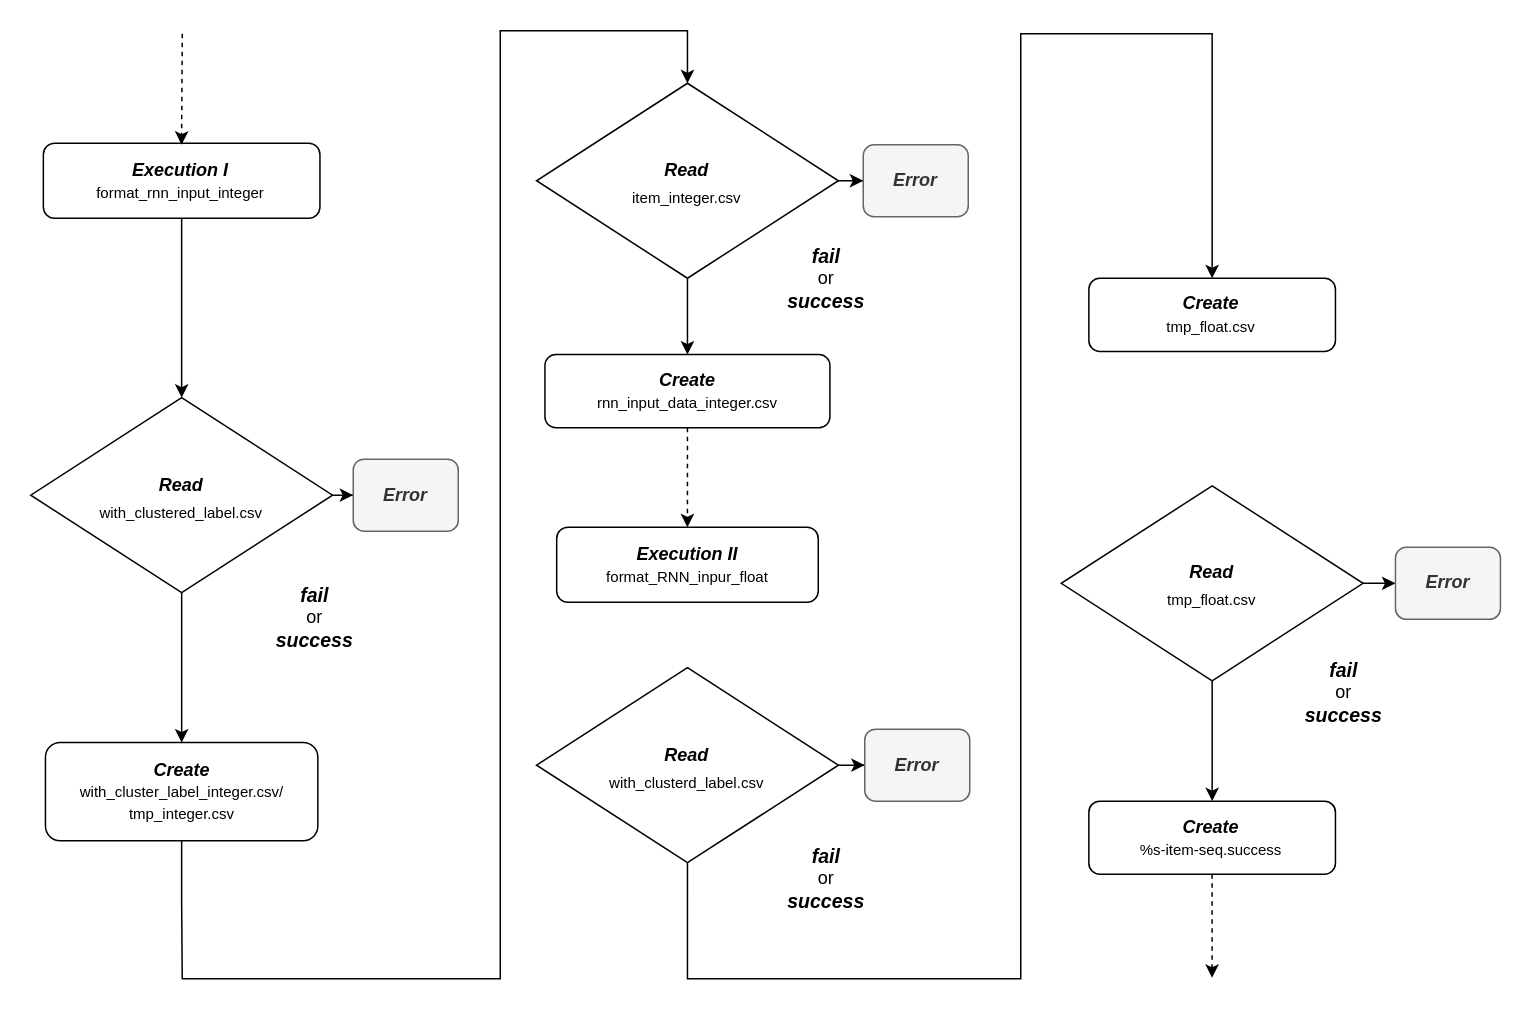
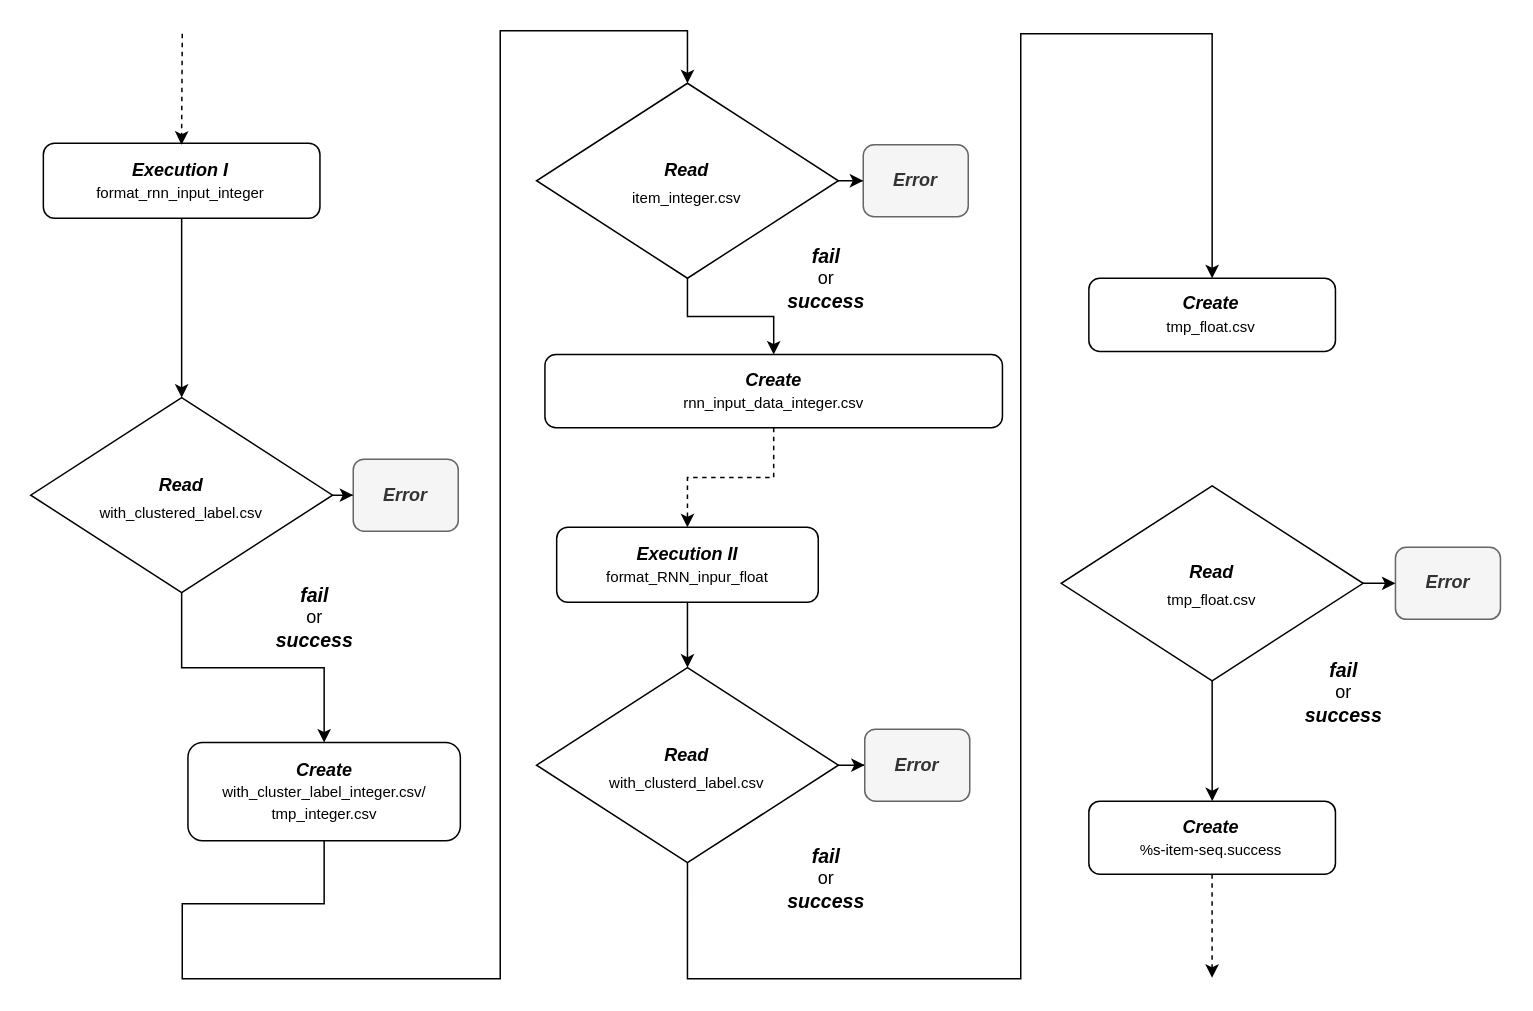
node "Create rnn_input_data_integer.csv": size 285x73 -> 458x73
edge "Execution II format_RNN_inpur_float" -> "Read with_clusterd_label.csv": added
node "Create with_cluster_label_integer.csv/ tmp_integer.csv": moved (182, 792) -> (324, 792)
